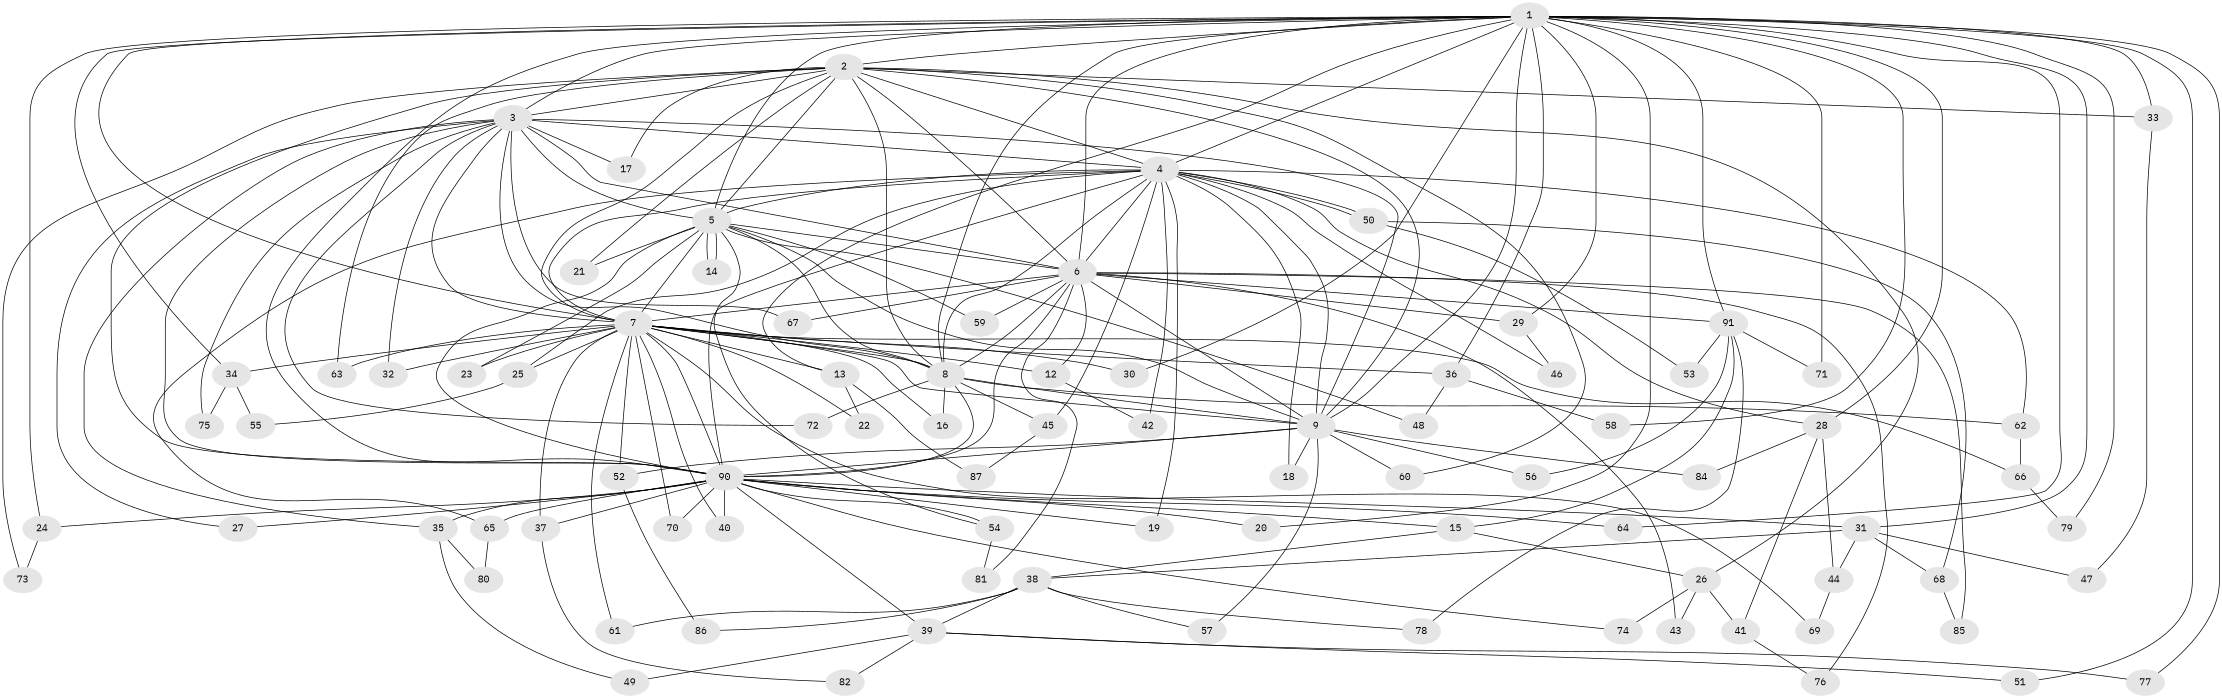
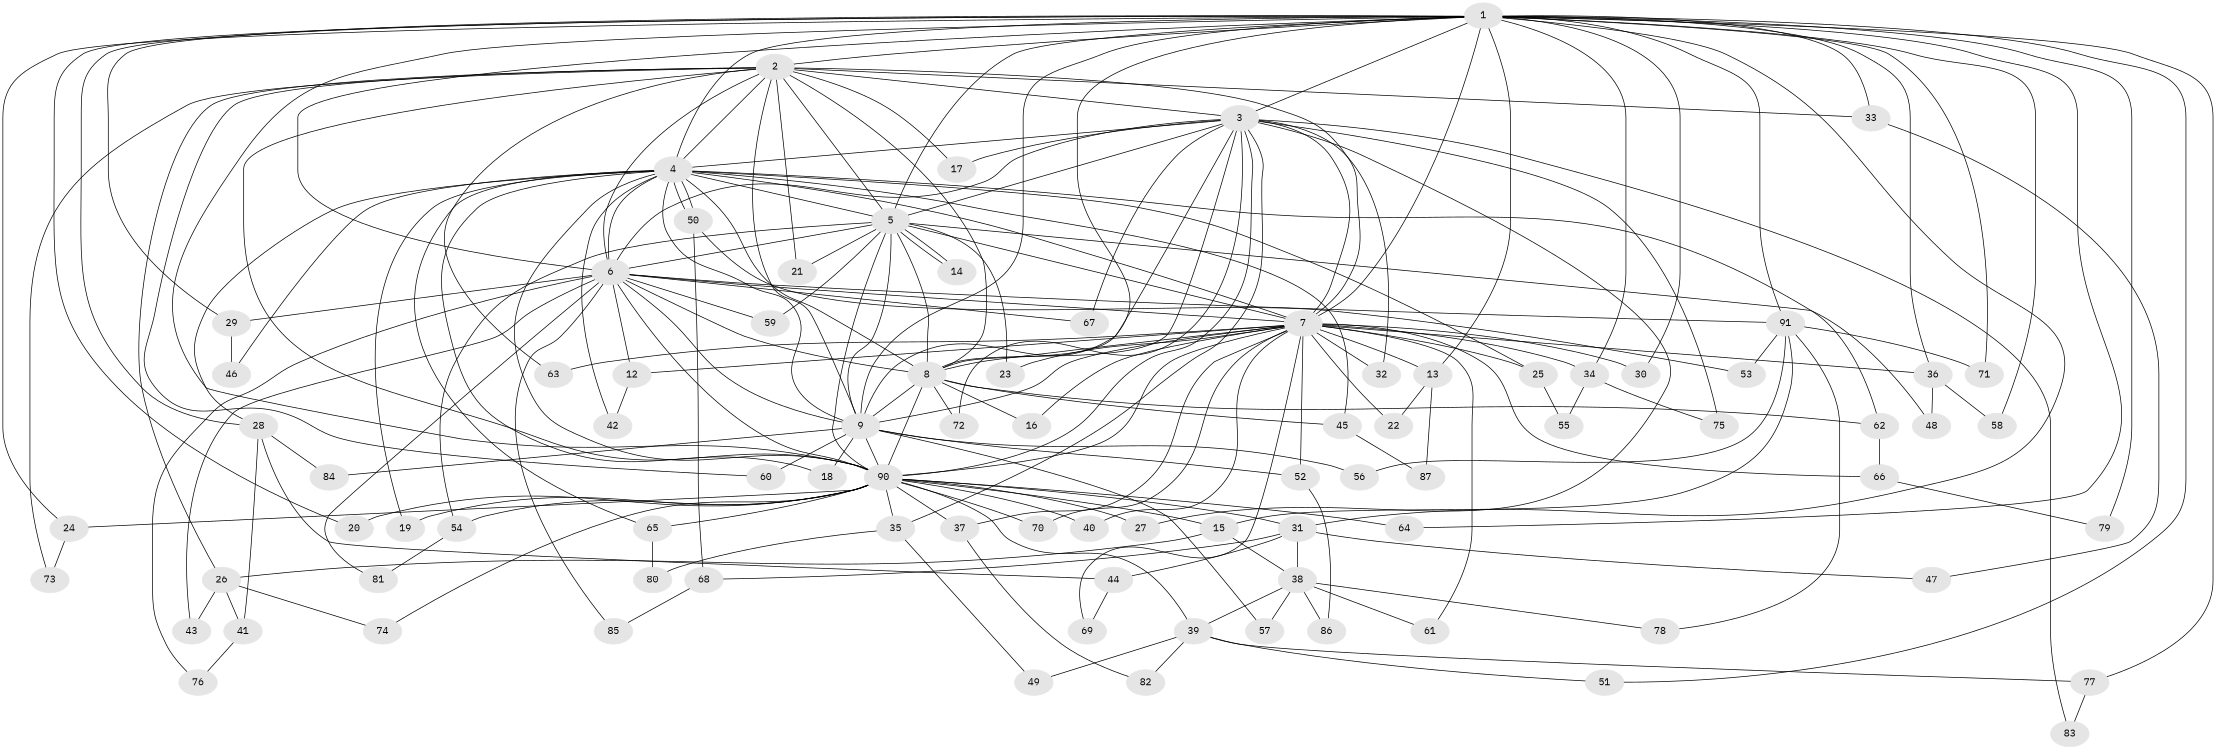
node "83": added
